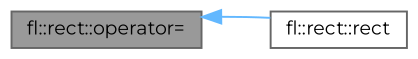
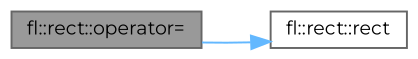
edge "fl::rect::rect" -> "fl::rect::operator=": reversed
